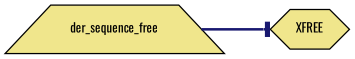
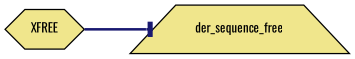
edge "der_sequence_free" -> "XFREE": reversed
